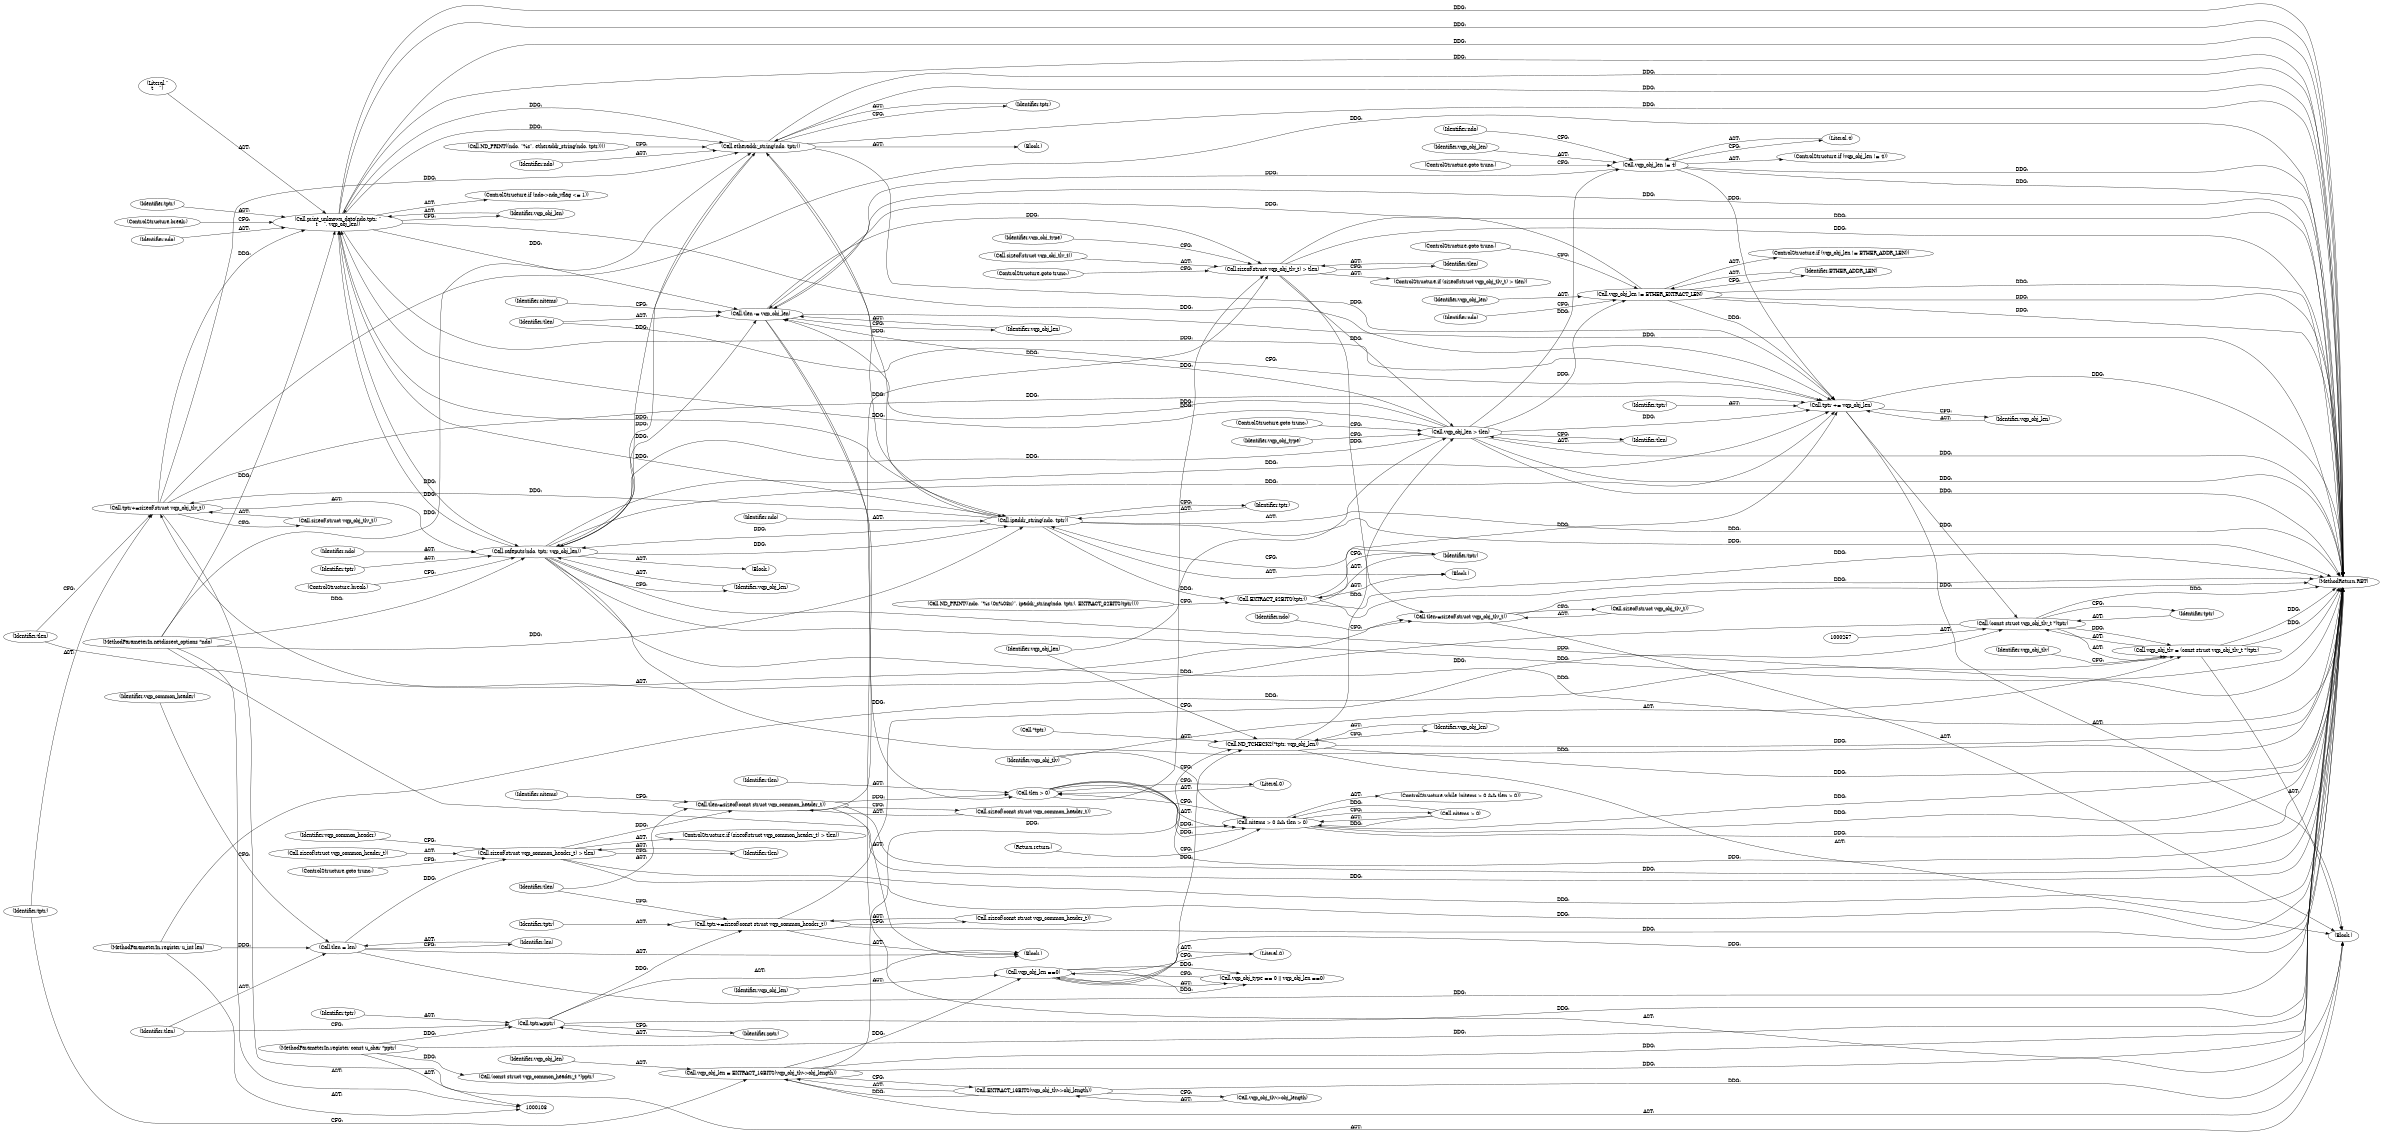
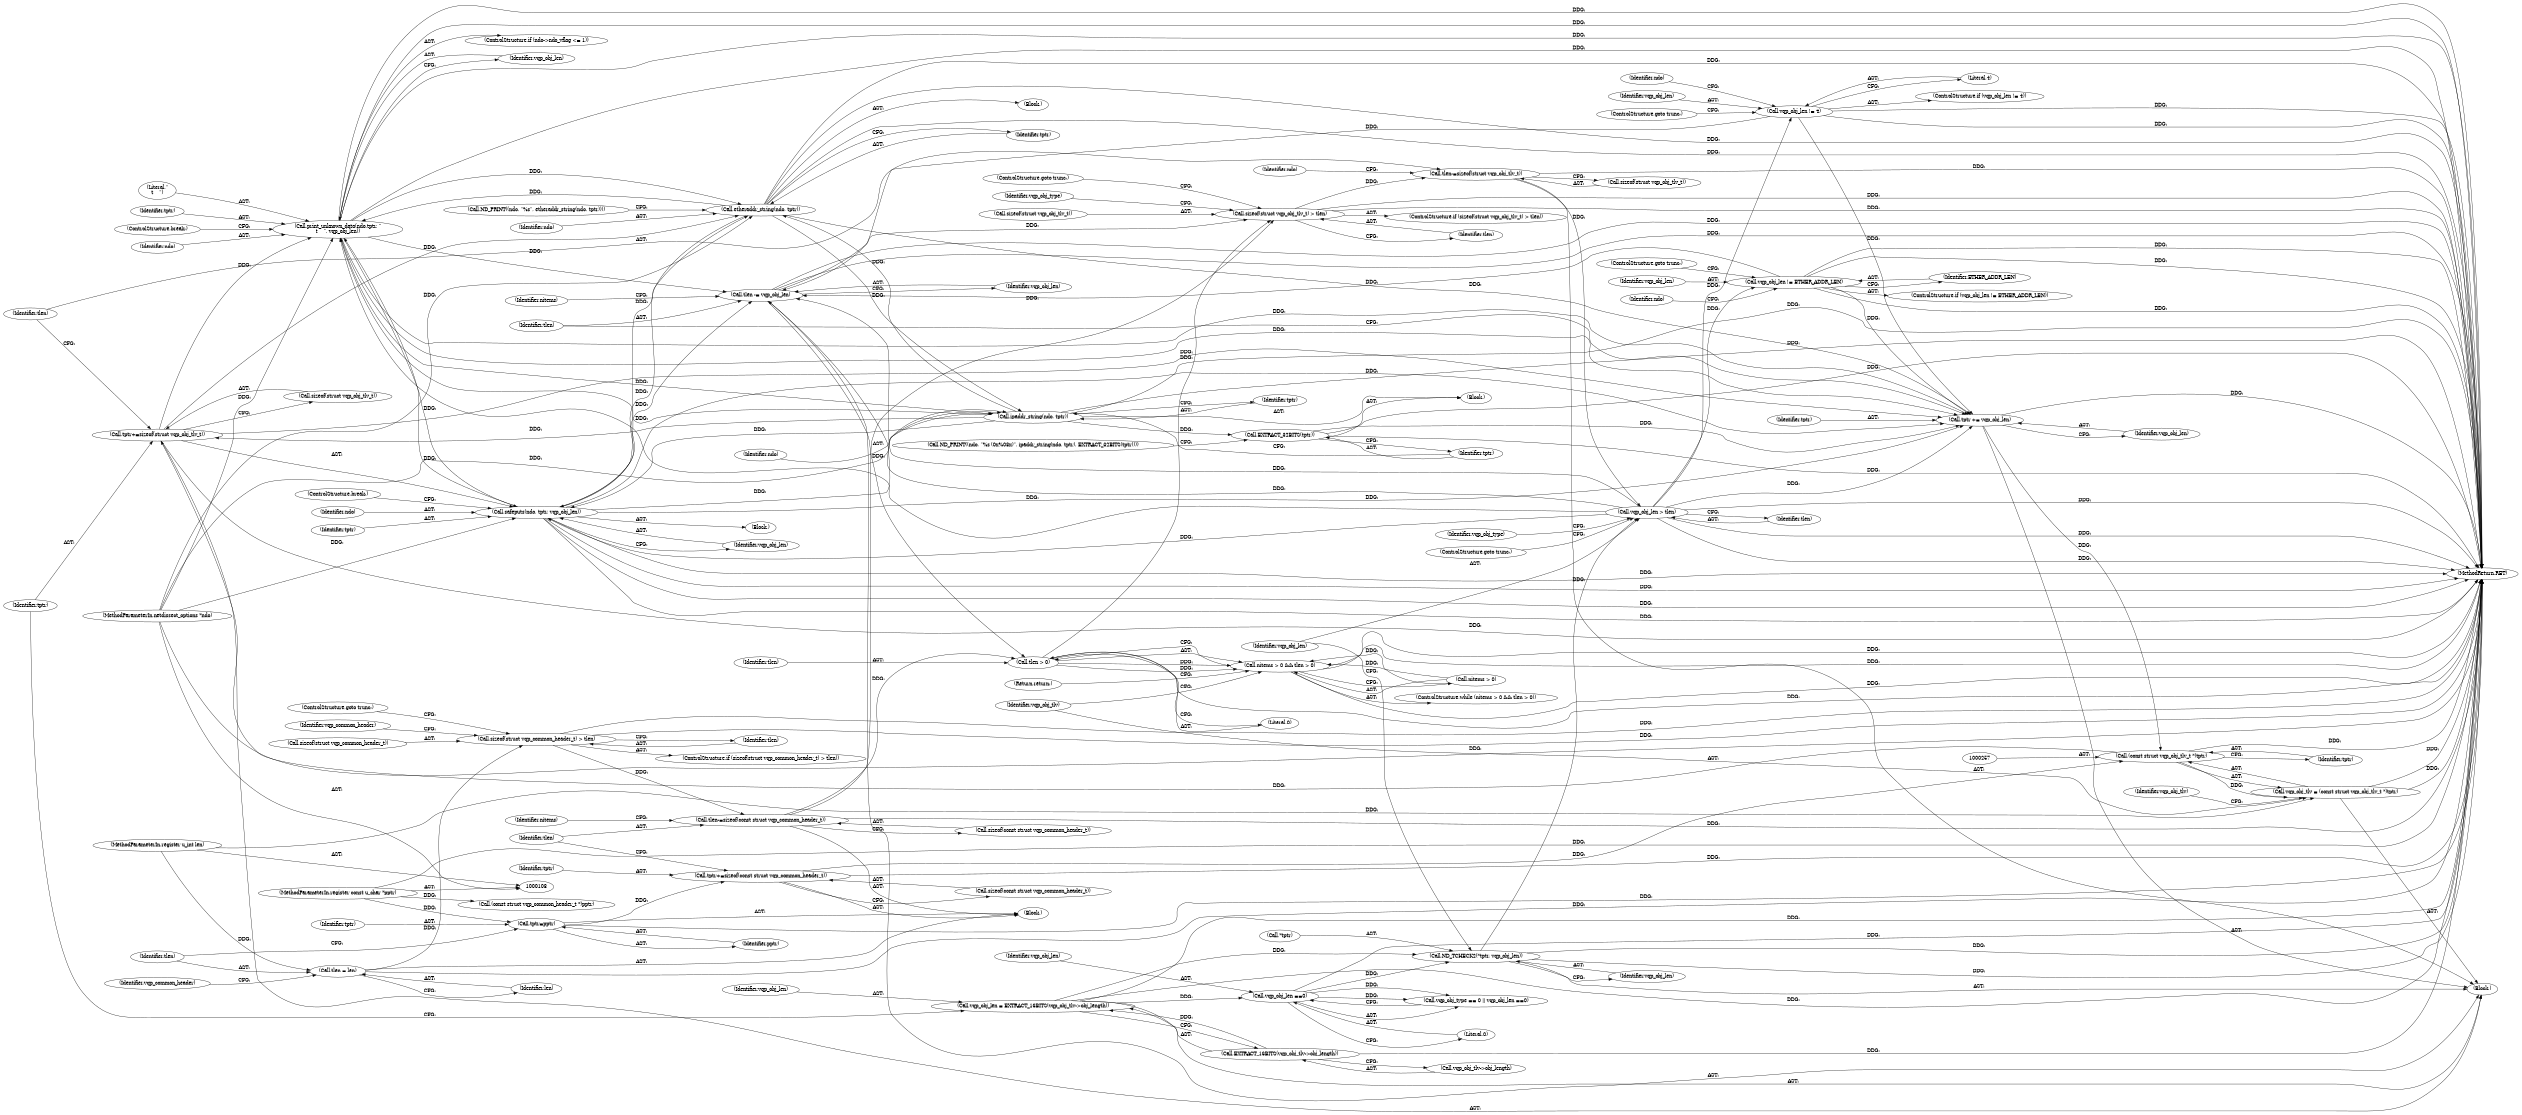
node "(Call,vqp_obj_len != ETHER_EXTRACT_LEN)": label "(Call,vqp_obj_len != ETHER_EXTRACT_LEN)" -> "(Call,vqp_obj_len != ETHER_ADDR_LEN)"
edge "(Call,sizeof(struct vqp_obj_tlv_t) > tlen)" -> "(Call,vqp_obj_len > tlen)": now "(Call,tlen-=sizeof(struct vqp_obj_tlv_t))" -> "(Call,vqp_obj_len > tlen)"
edge "(Call,tptr=pptr)" -> "(Identifier,pptr)": label "CFG: " -> "AST: "
